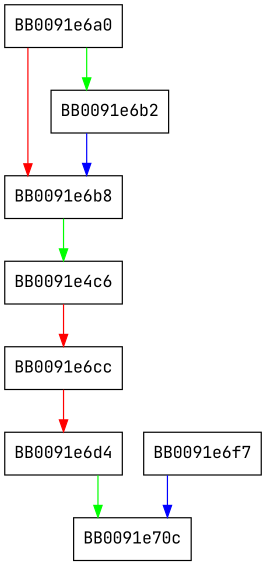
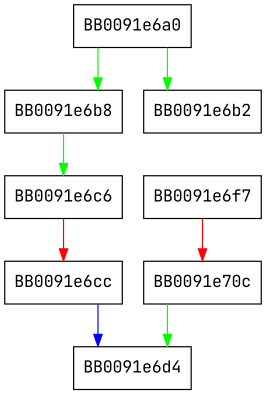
edge "BB0091e6a0" -> "BB0091e6b8": color red -> green
edge "BB0091e6b2" -> "BB0091e6b8": removed
node "BB0091e4c6": label "BB0091e4c6" -> "BB0091e6c6"
edge "BB0091e6cc" -> "BB0091e6d4": color red -> blue
edge "BB0091e6d4" -> "BB0091e70c": reversed
edge "BB0091e6f7" -> "BB0091e70c": color blue -> red
